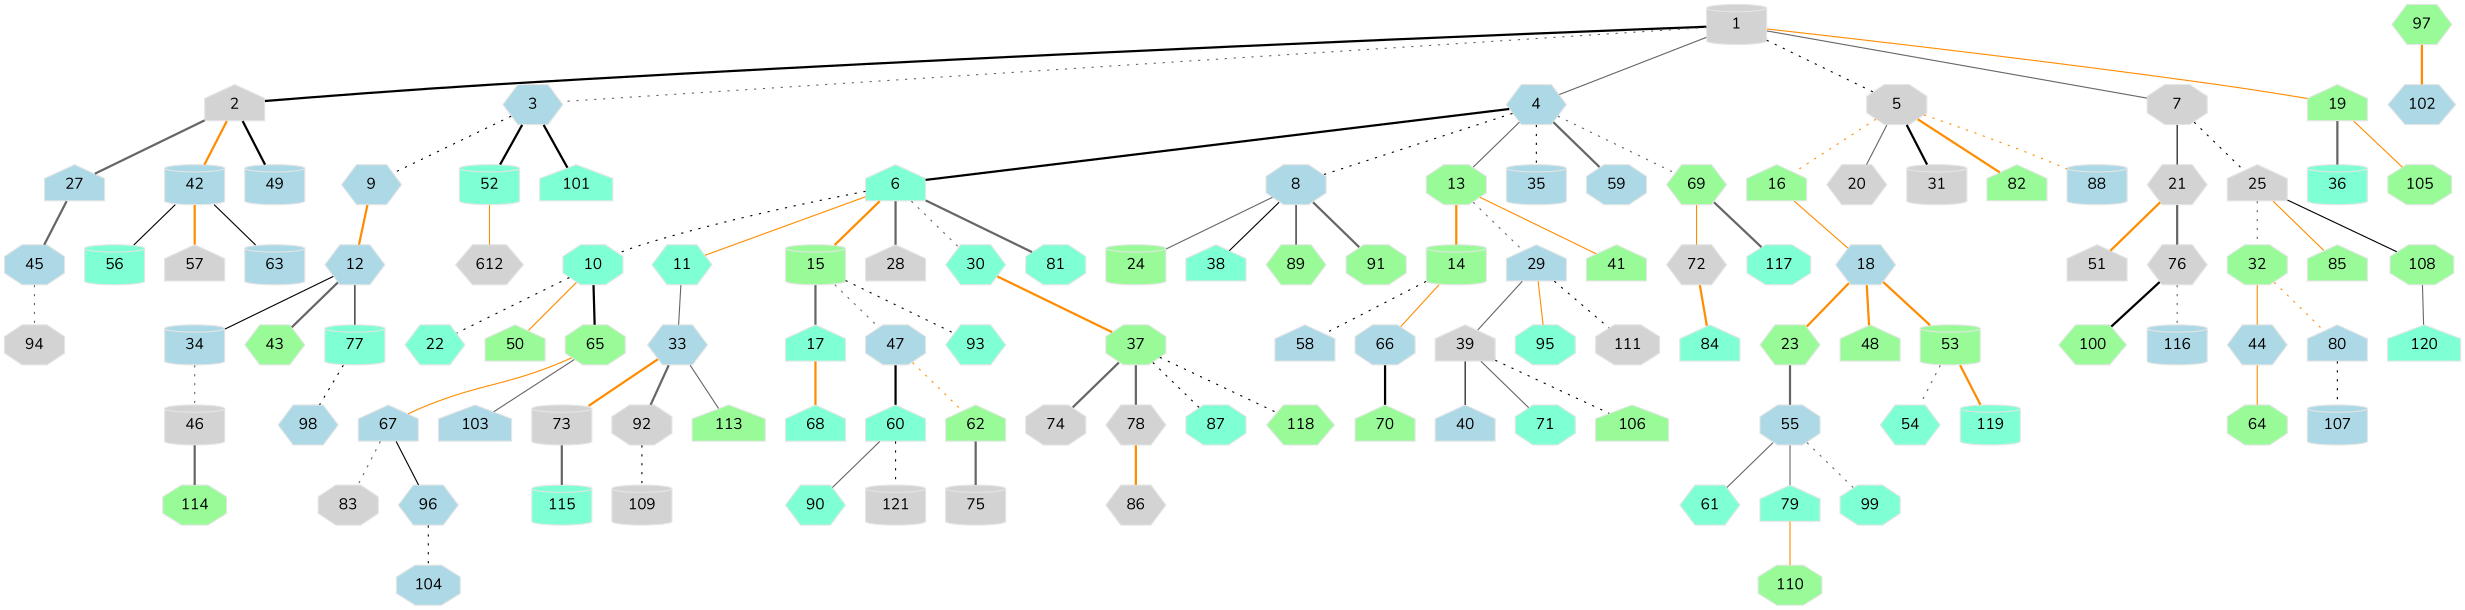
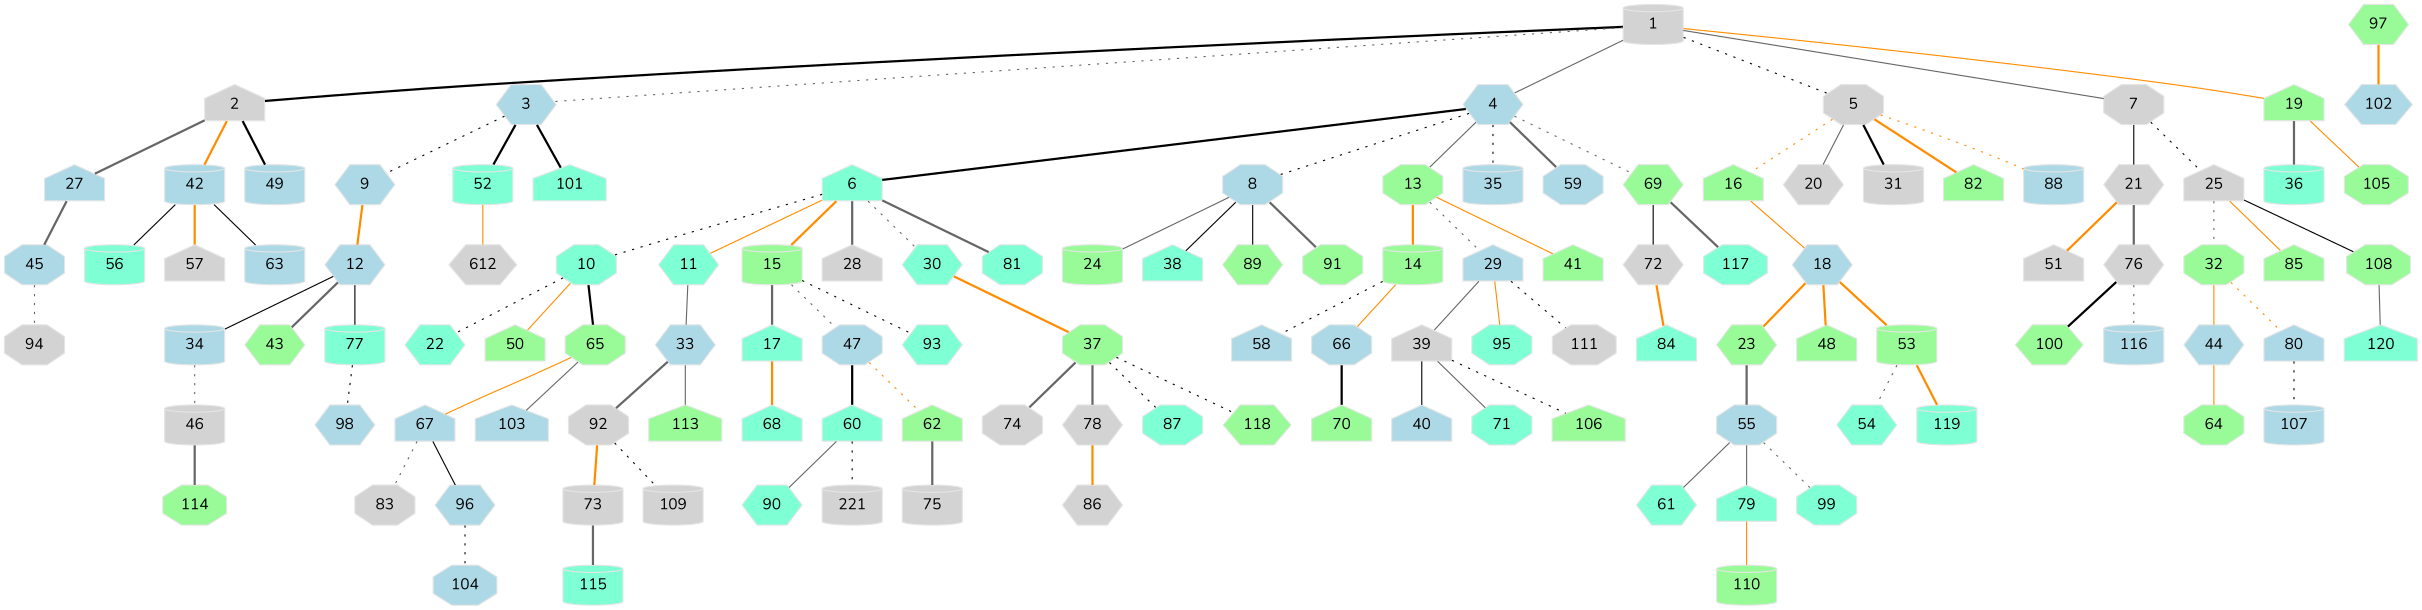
edge "69" -- "72": color darkorange -> black
edge "33" -- "73": now "92" -- "73"
node "121": label "121" -> "221"
node "110": shape octagon -> cylinder
